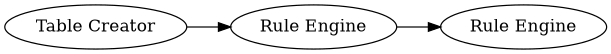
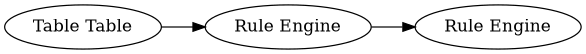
node "Table Creator": label "Table Creator" -> "Table Table"
